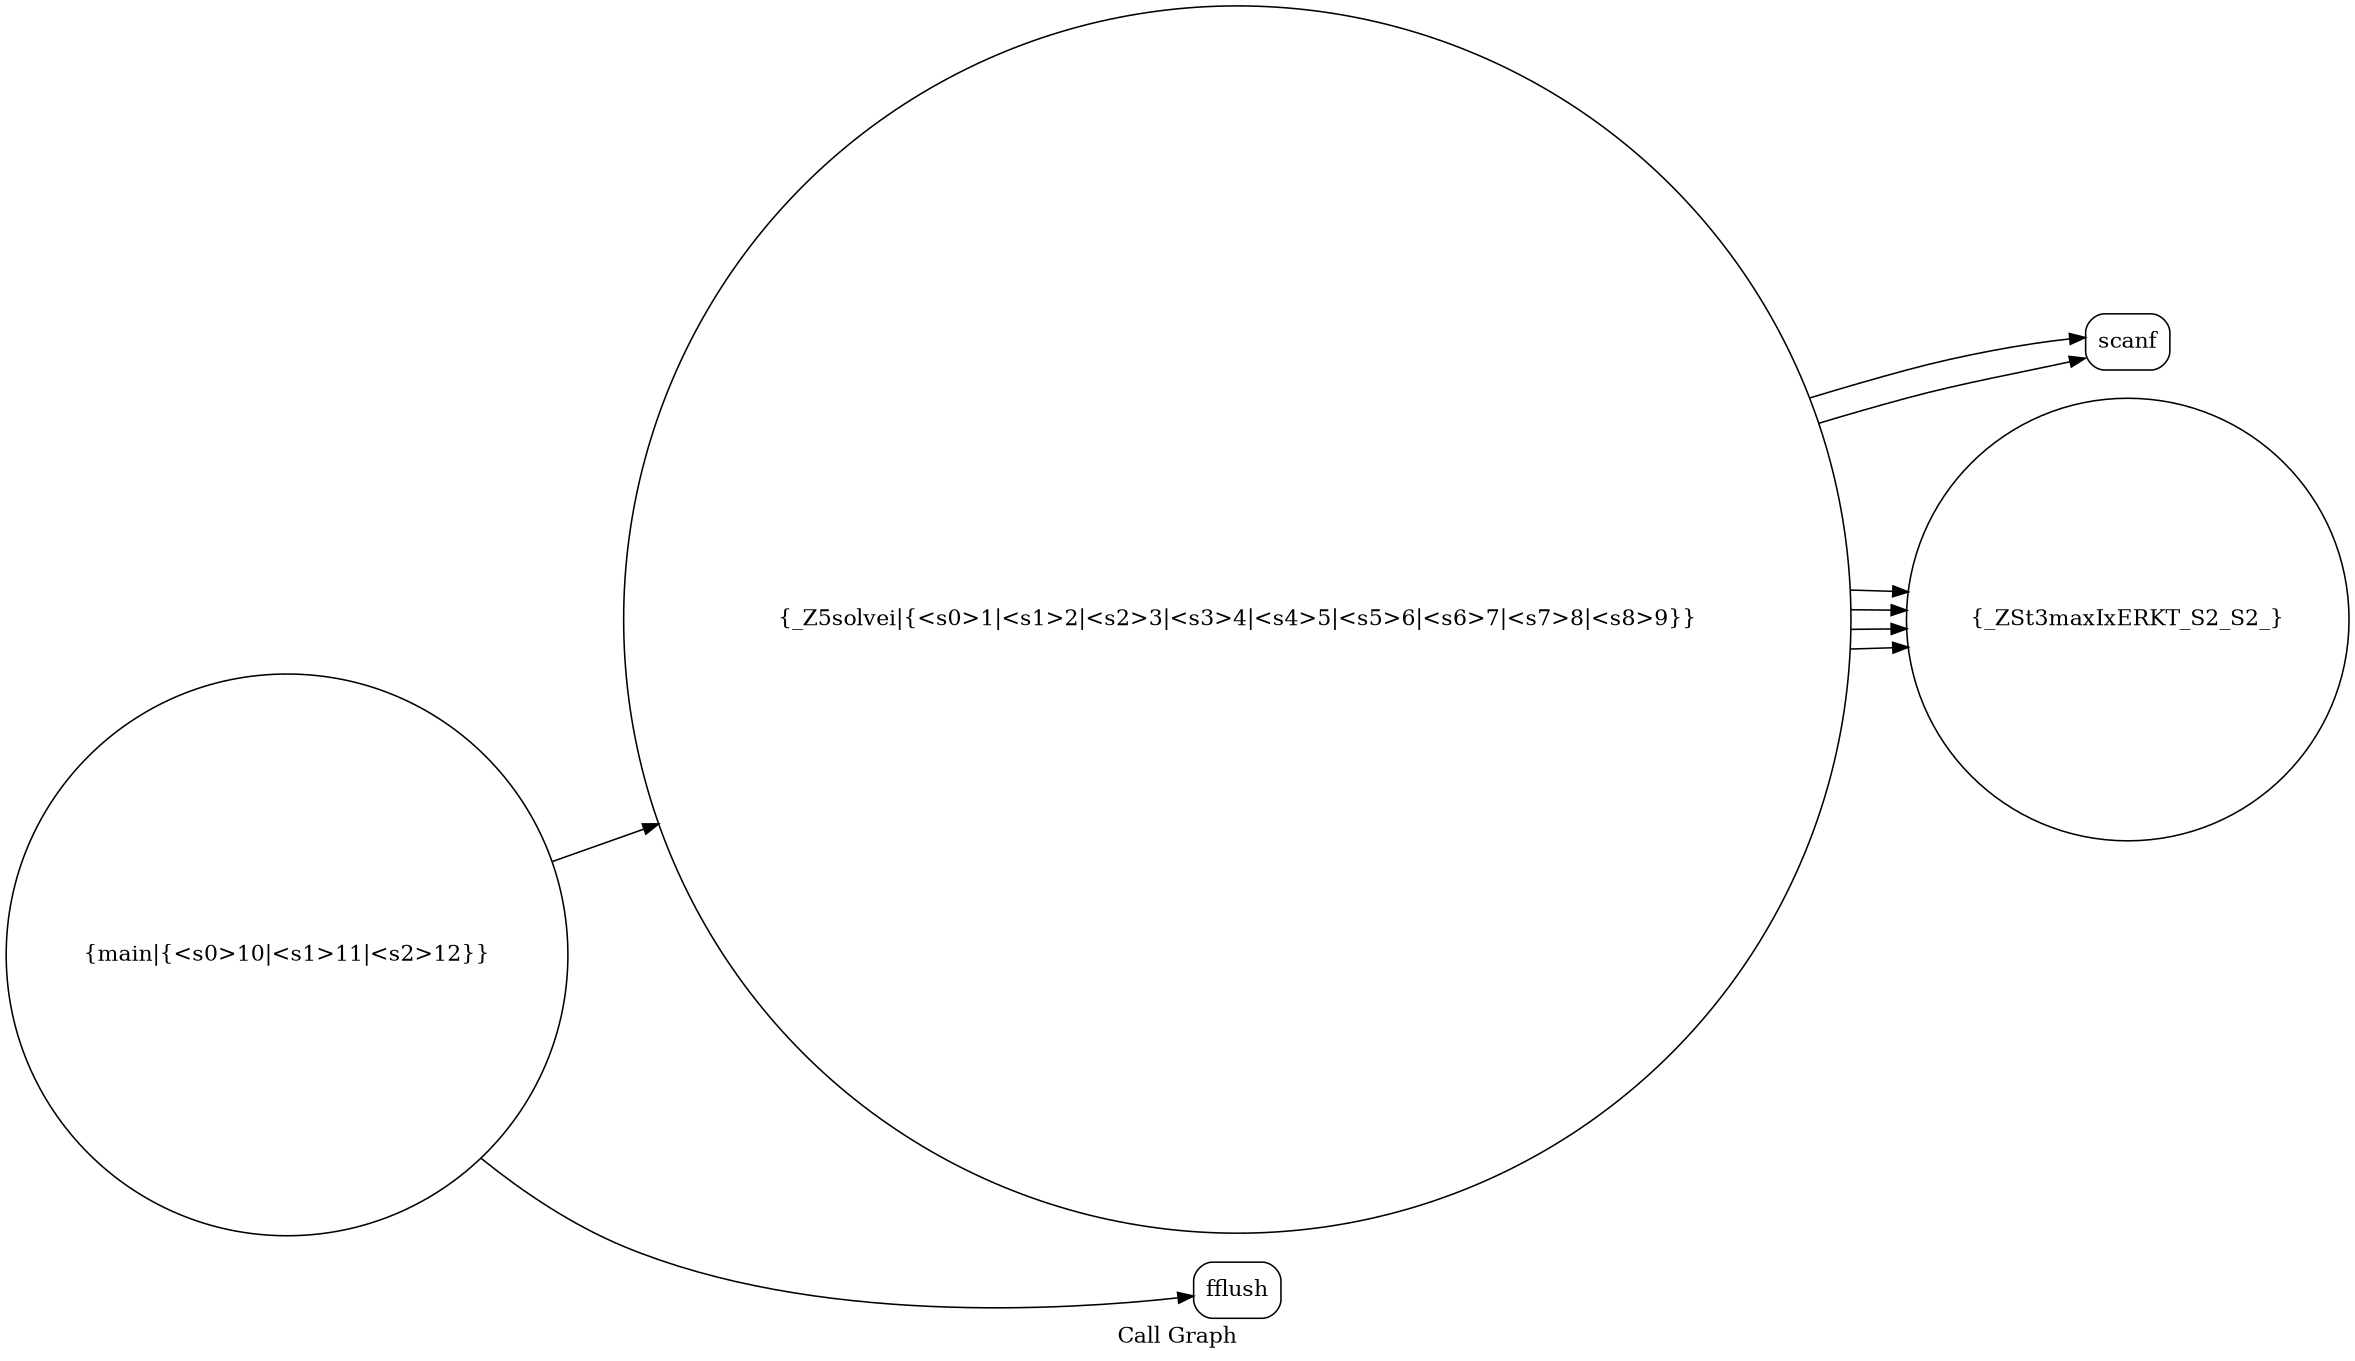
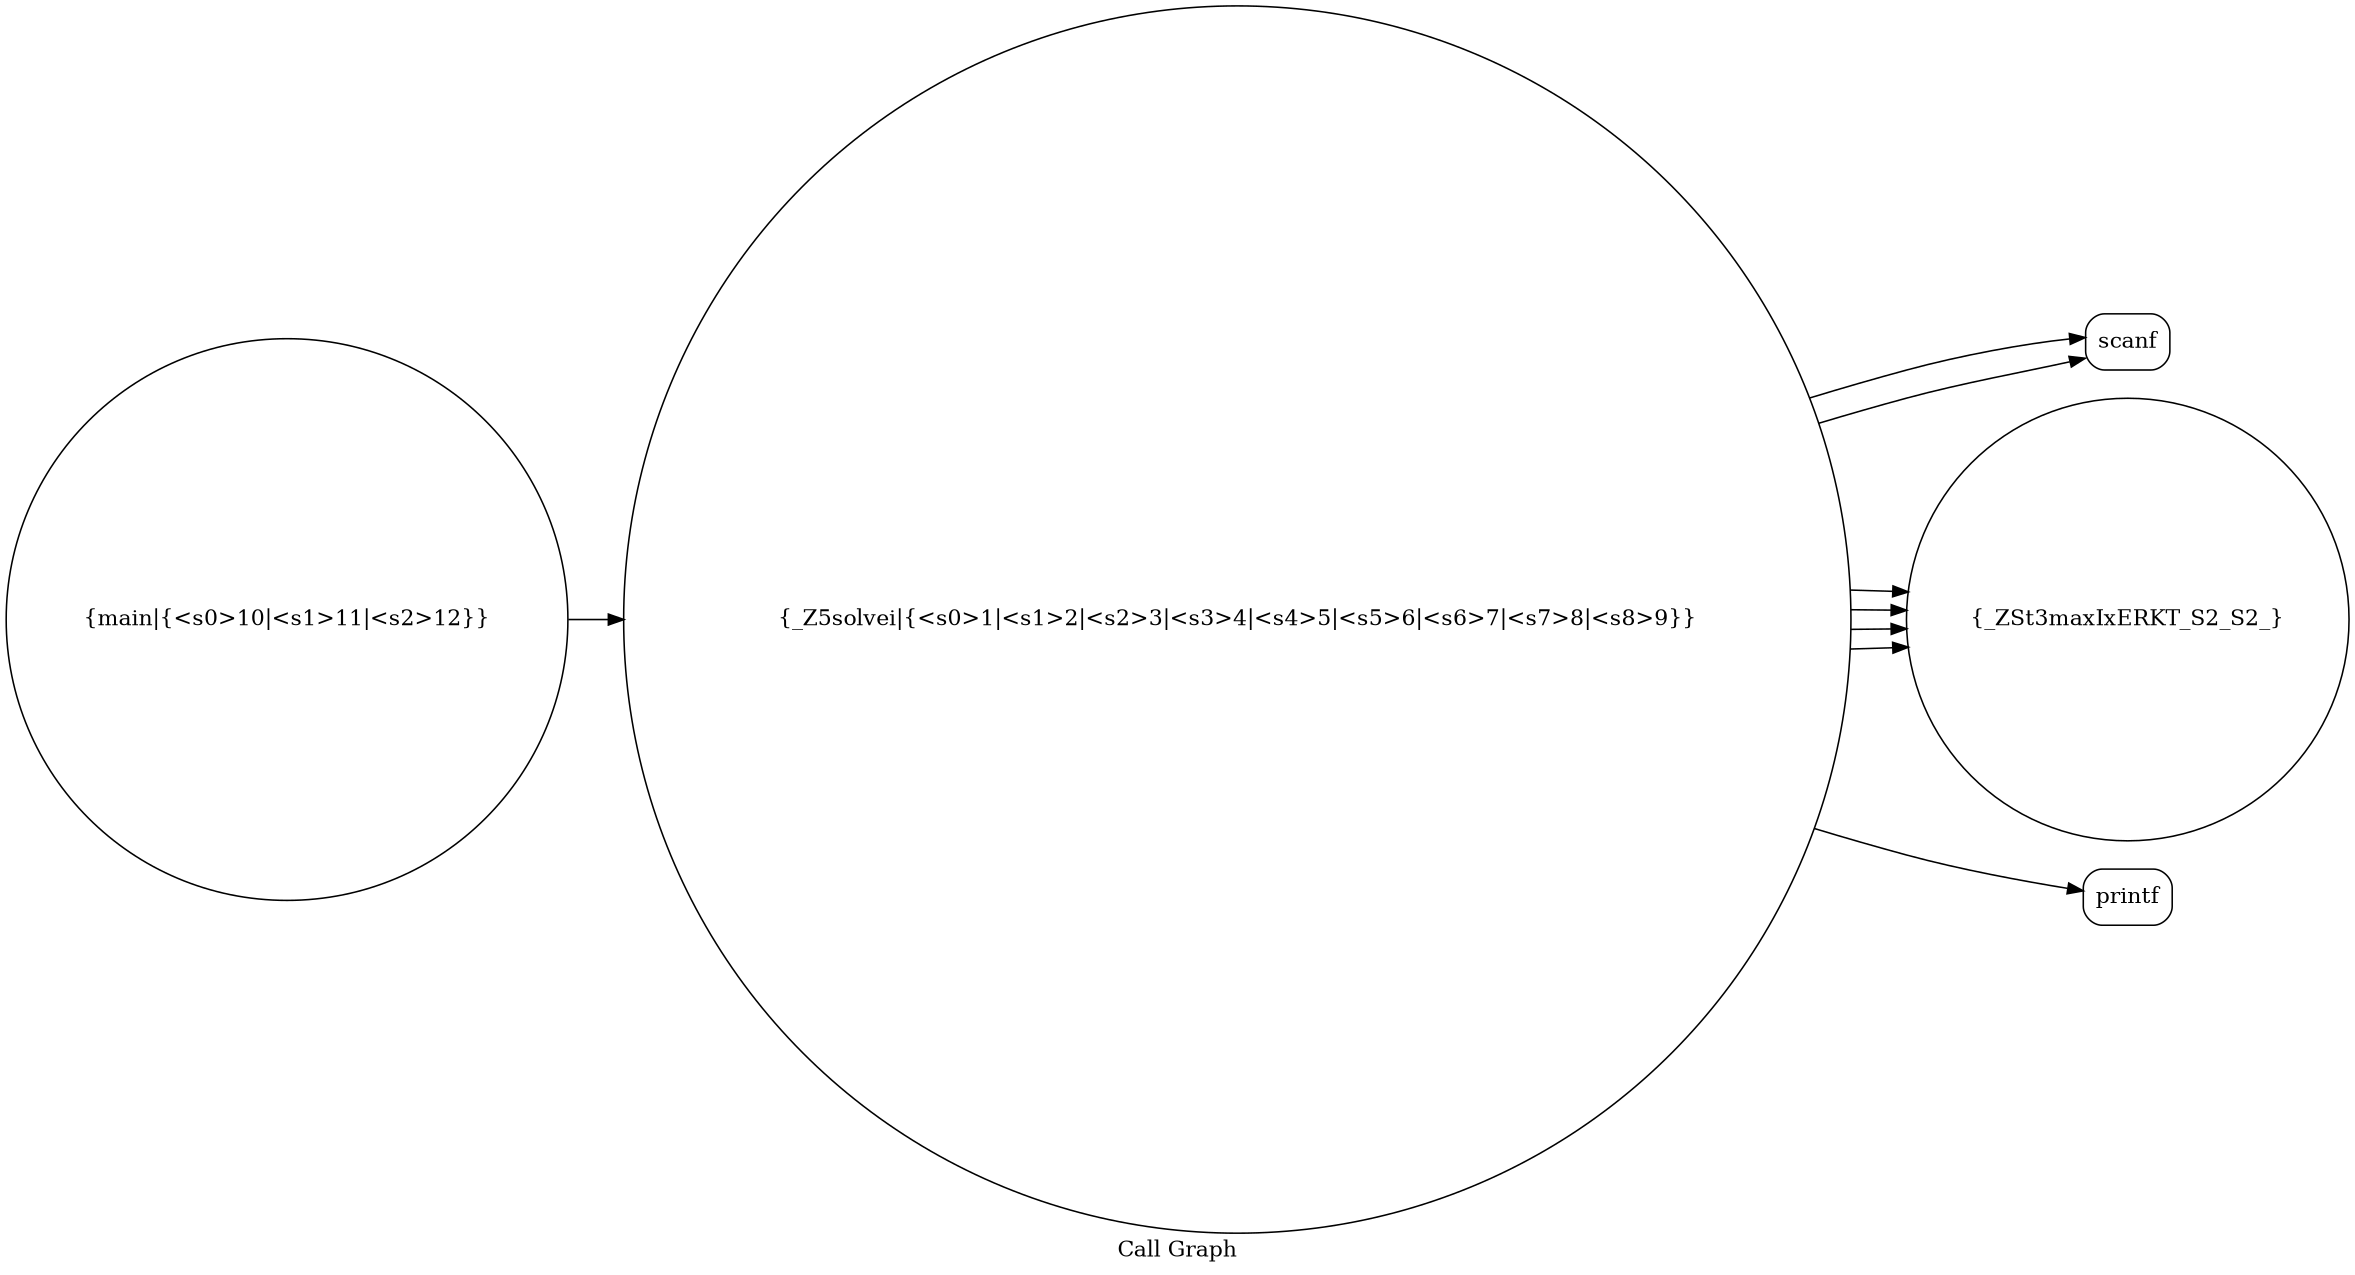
node "printf": added
node "fflush": removed
